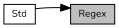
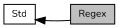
edge "Std" -> "Regex": reversed
